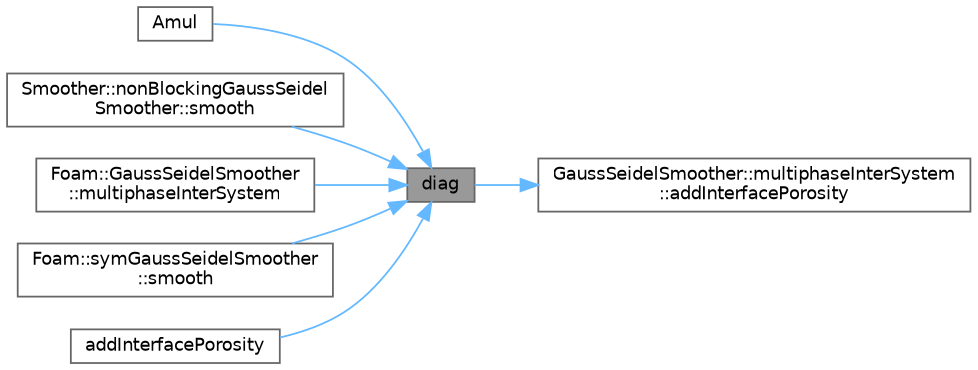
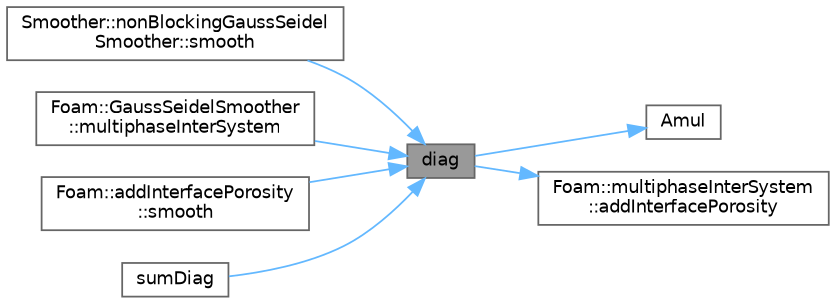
edge "Amul" -> "diag": reversed
node "GaussSeidelSmoother::multiphaseInterSystem ::addInterfacePorosity": label "GaussSeidelSmoother::multiphaseInterSystem ::addInterfacePorosity" -> "Foam::multiphaseInterSystem ::addInterfacePorosity"
node "Foam::symGaussSeidelSmoother ::smooth": label "Foam::symGaussSeidelSmoother ::smooth" -> "Foam::addInterfacePorosity ::smooth"
node "addInterfacePorosity": label "addInterfacePorosity" -> "sumDiag"
